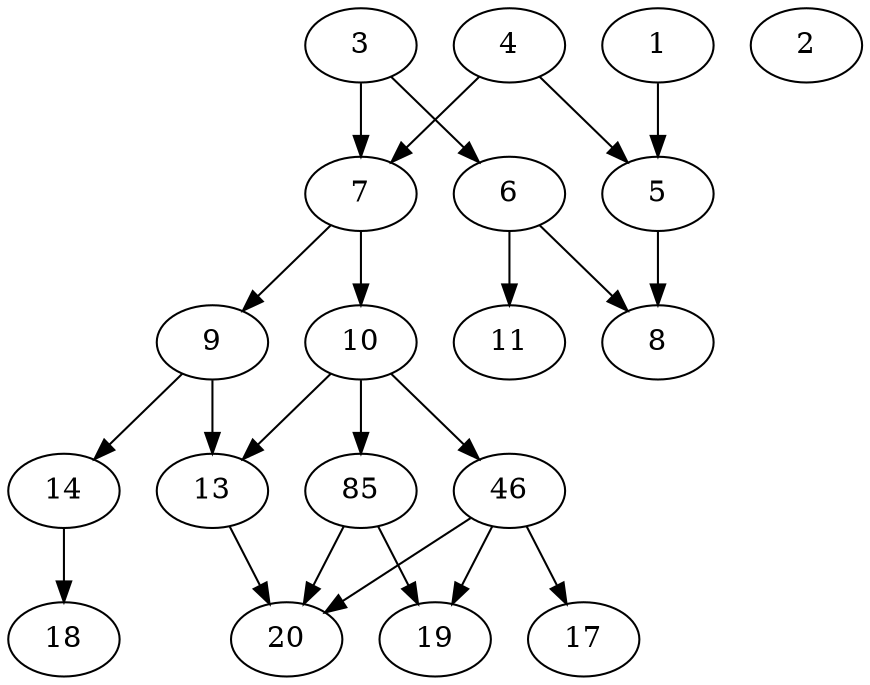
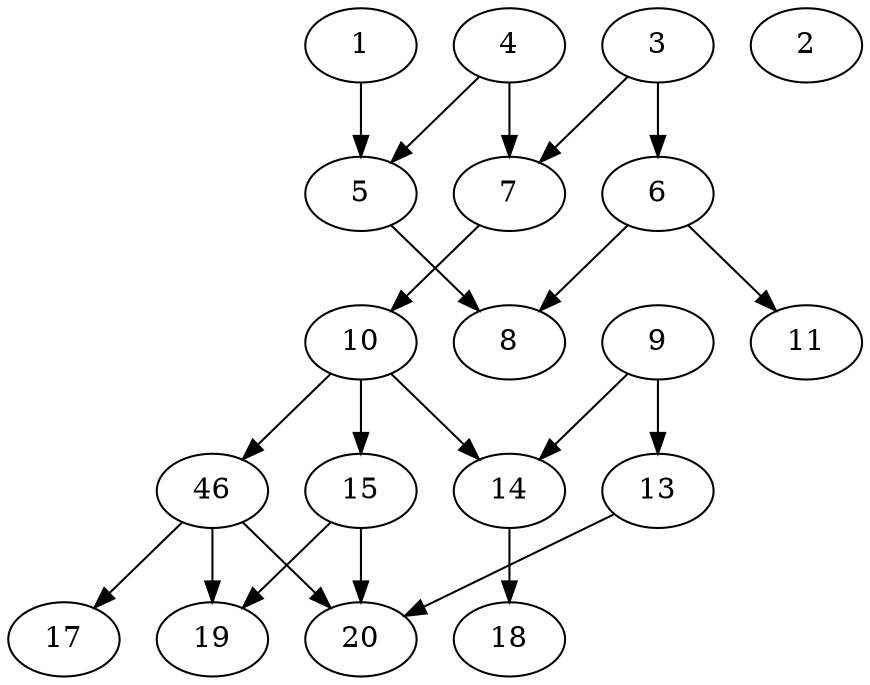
edge "7" -> "9": removed
edge "10" -> "13": now "10" -> "14"
node "85": label "85" -> "15"
